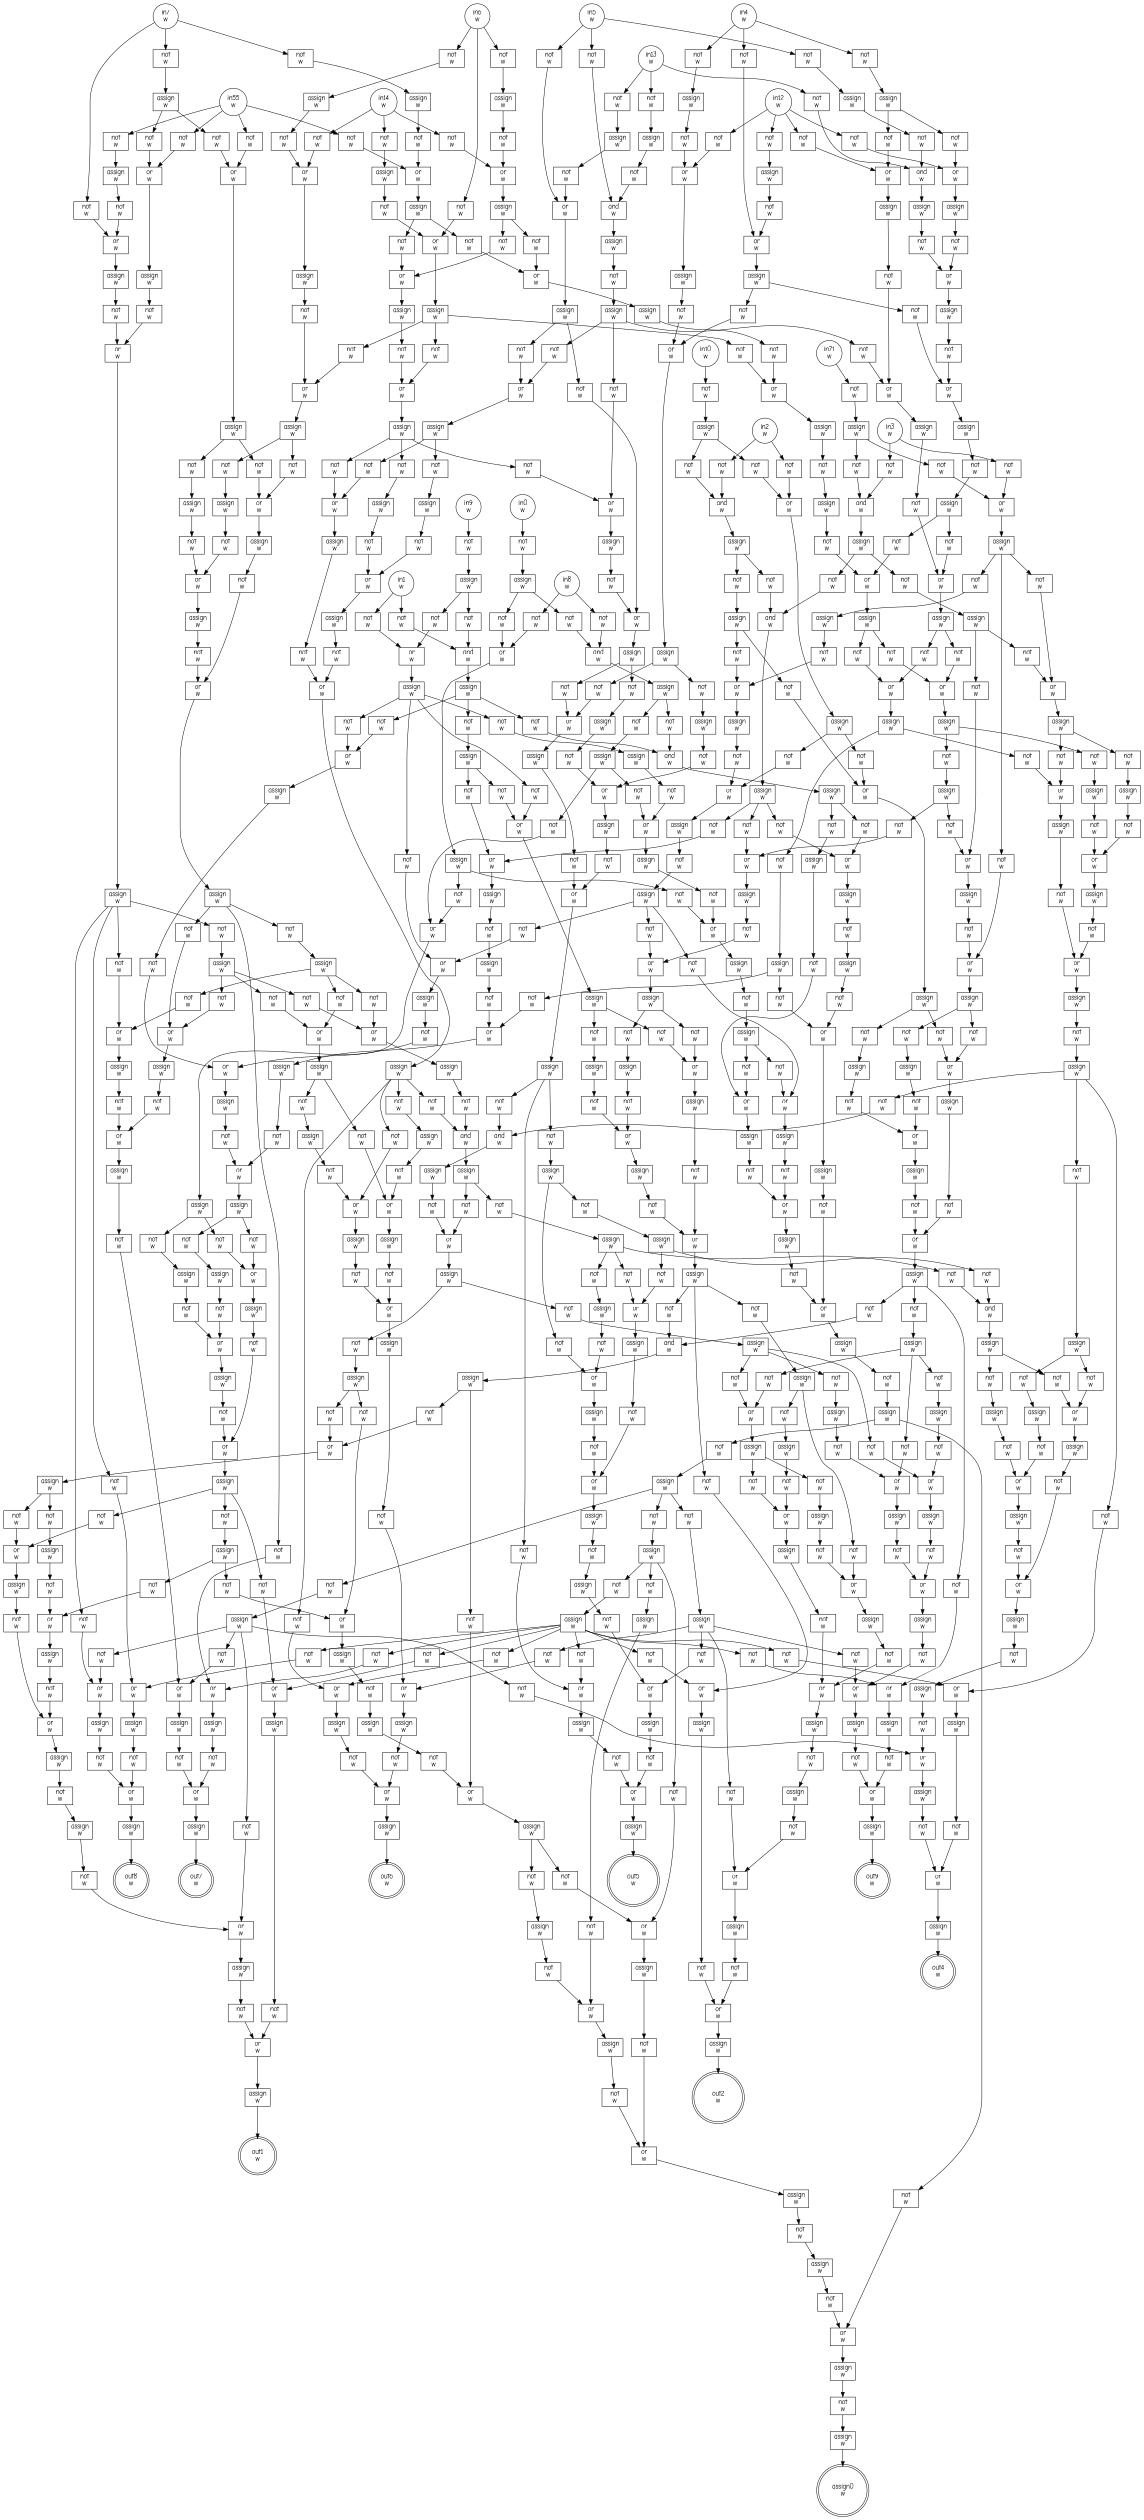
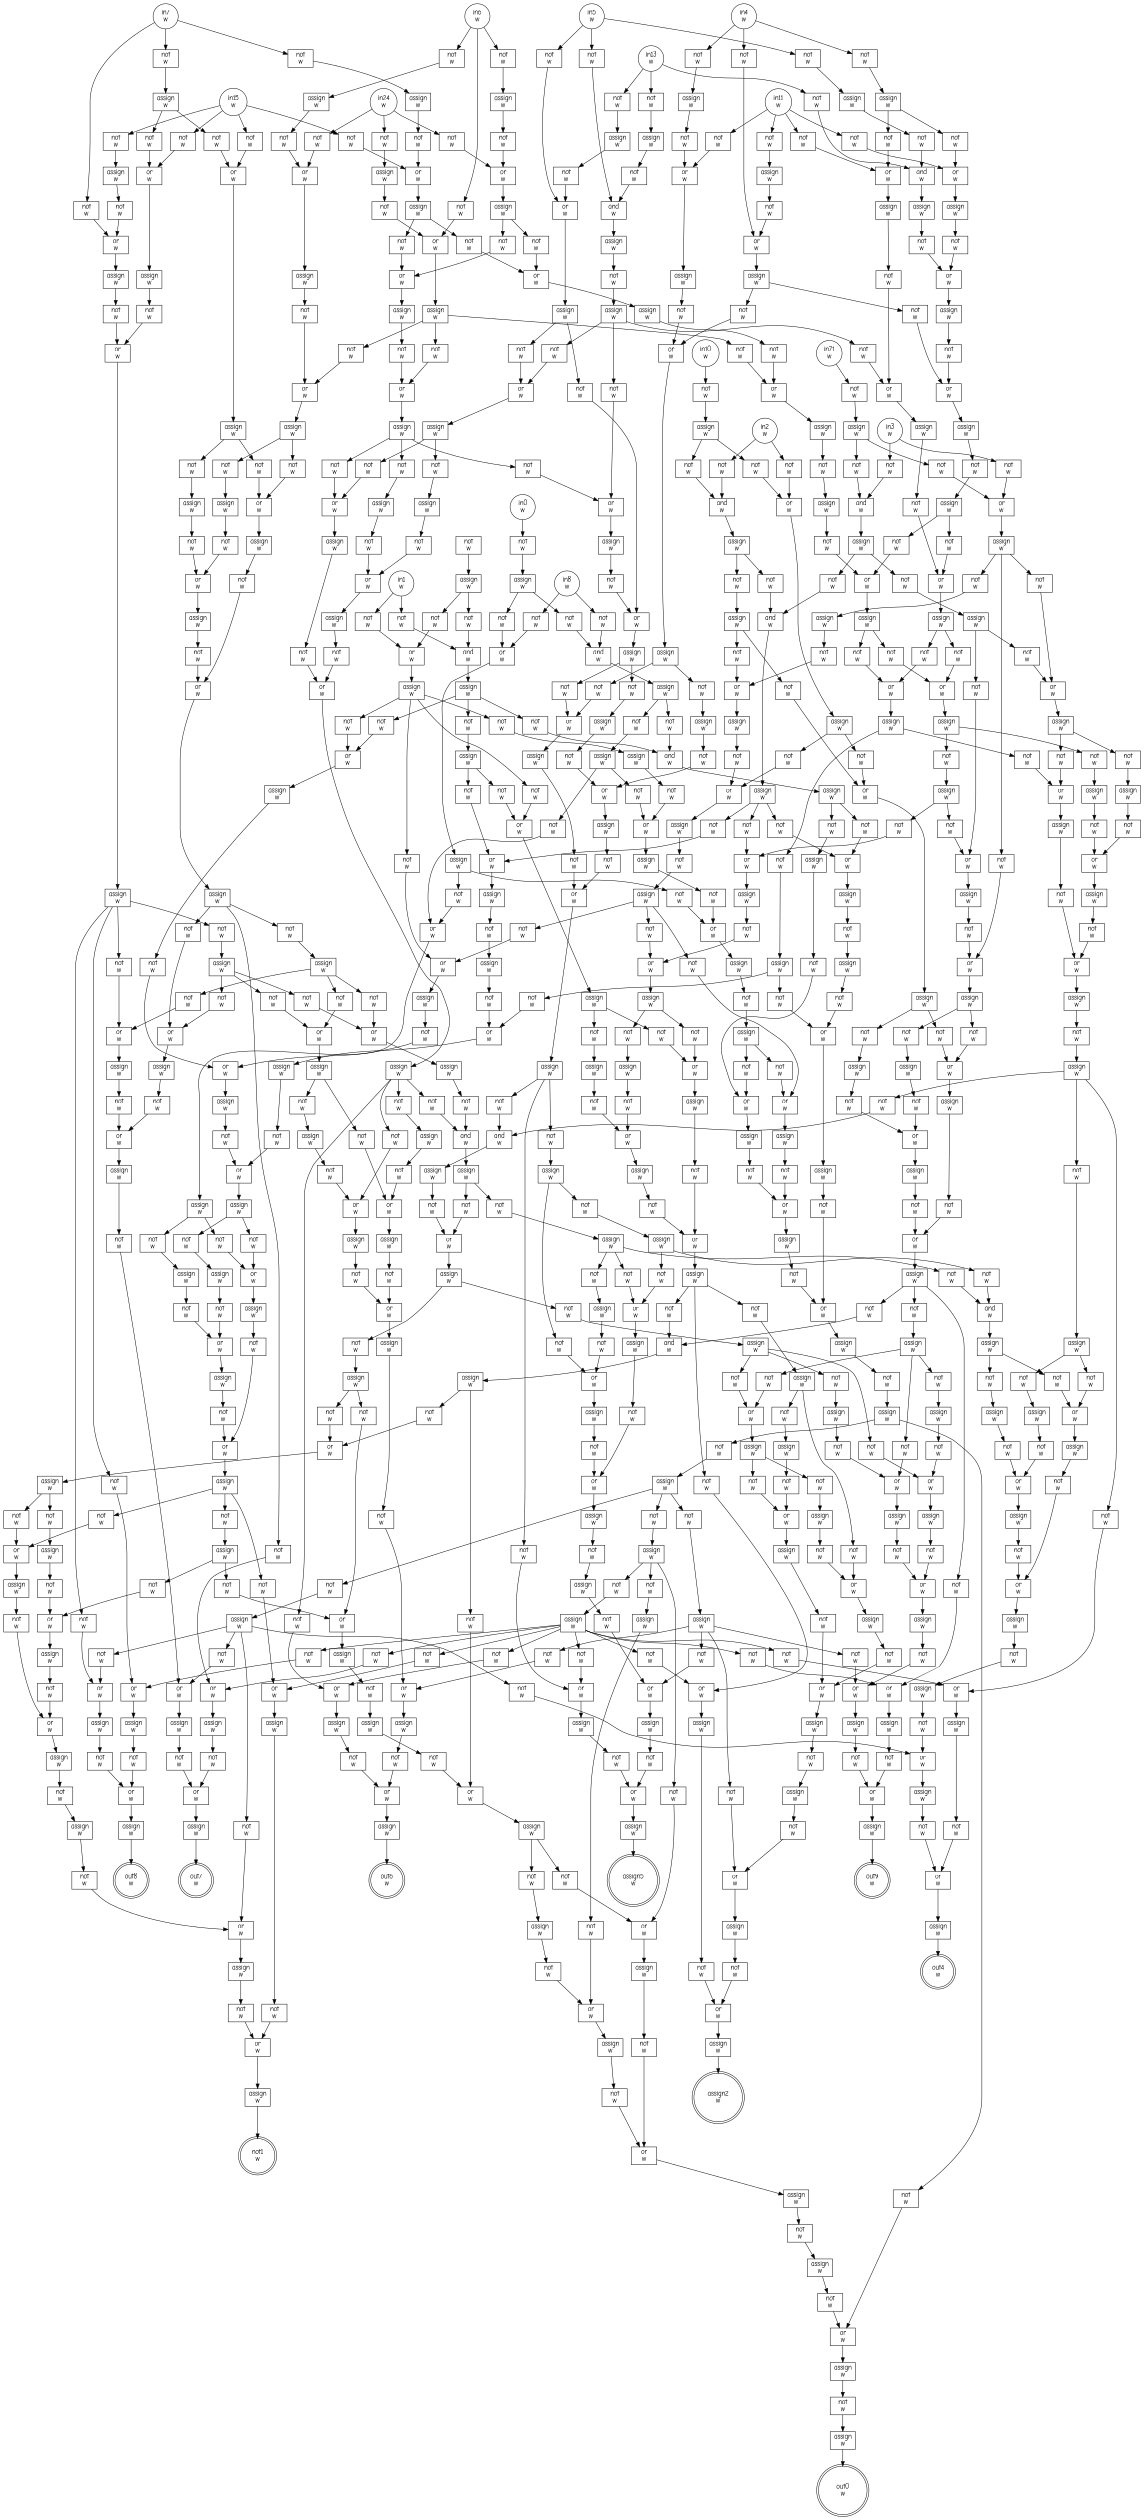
node "in55 w": label "in55 w" -> "in15 w"
node "in14 w": label "in14 w" -> "in24 w"
node "in12 w": label "in12 w" -> "in11 w"
node "in9 w": removed
node "out5 w": label "out5 w" -> "assign5 w"
node "out2 w": label "out2 w" -> "assign2 w"
node "out1 w": label "out1 w" -> "not1 w"
node "assign0 w": label "assign0 w" -> "out0 w"
